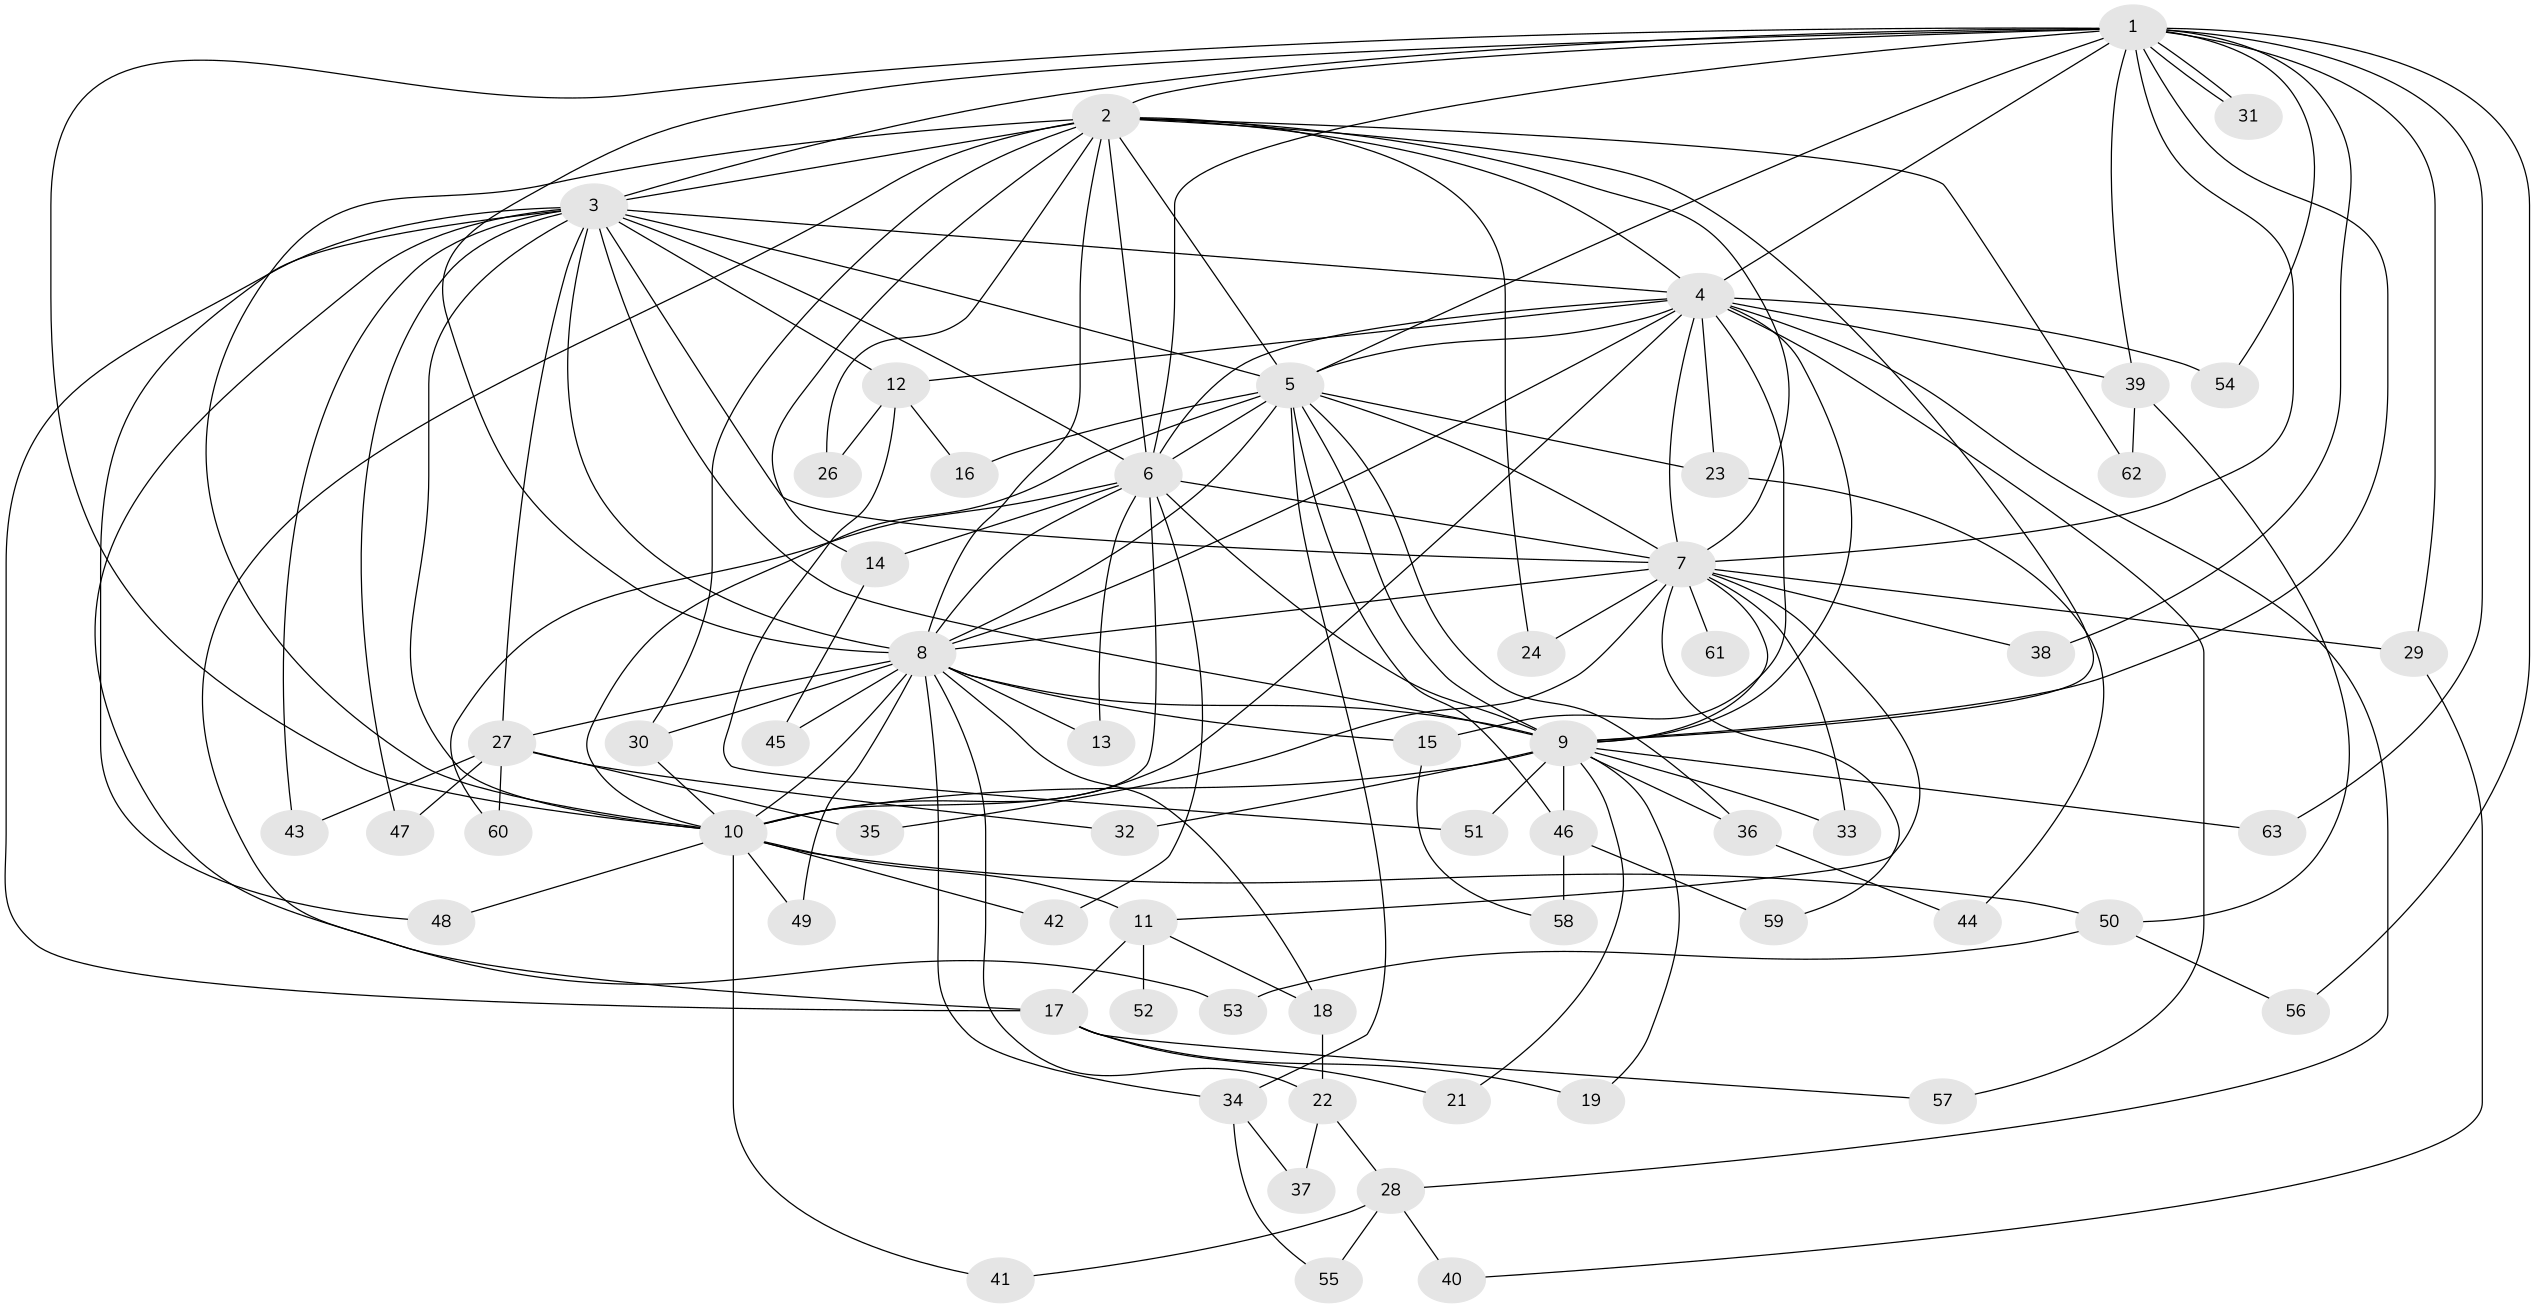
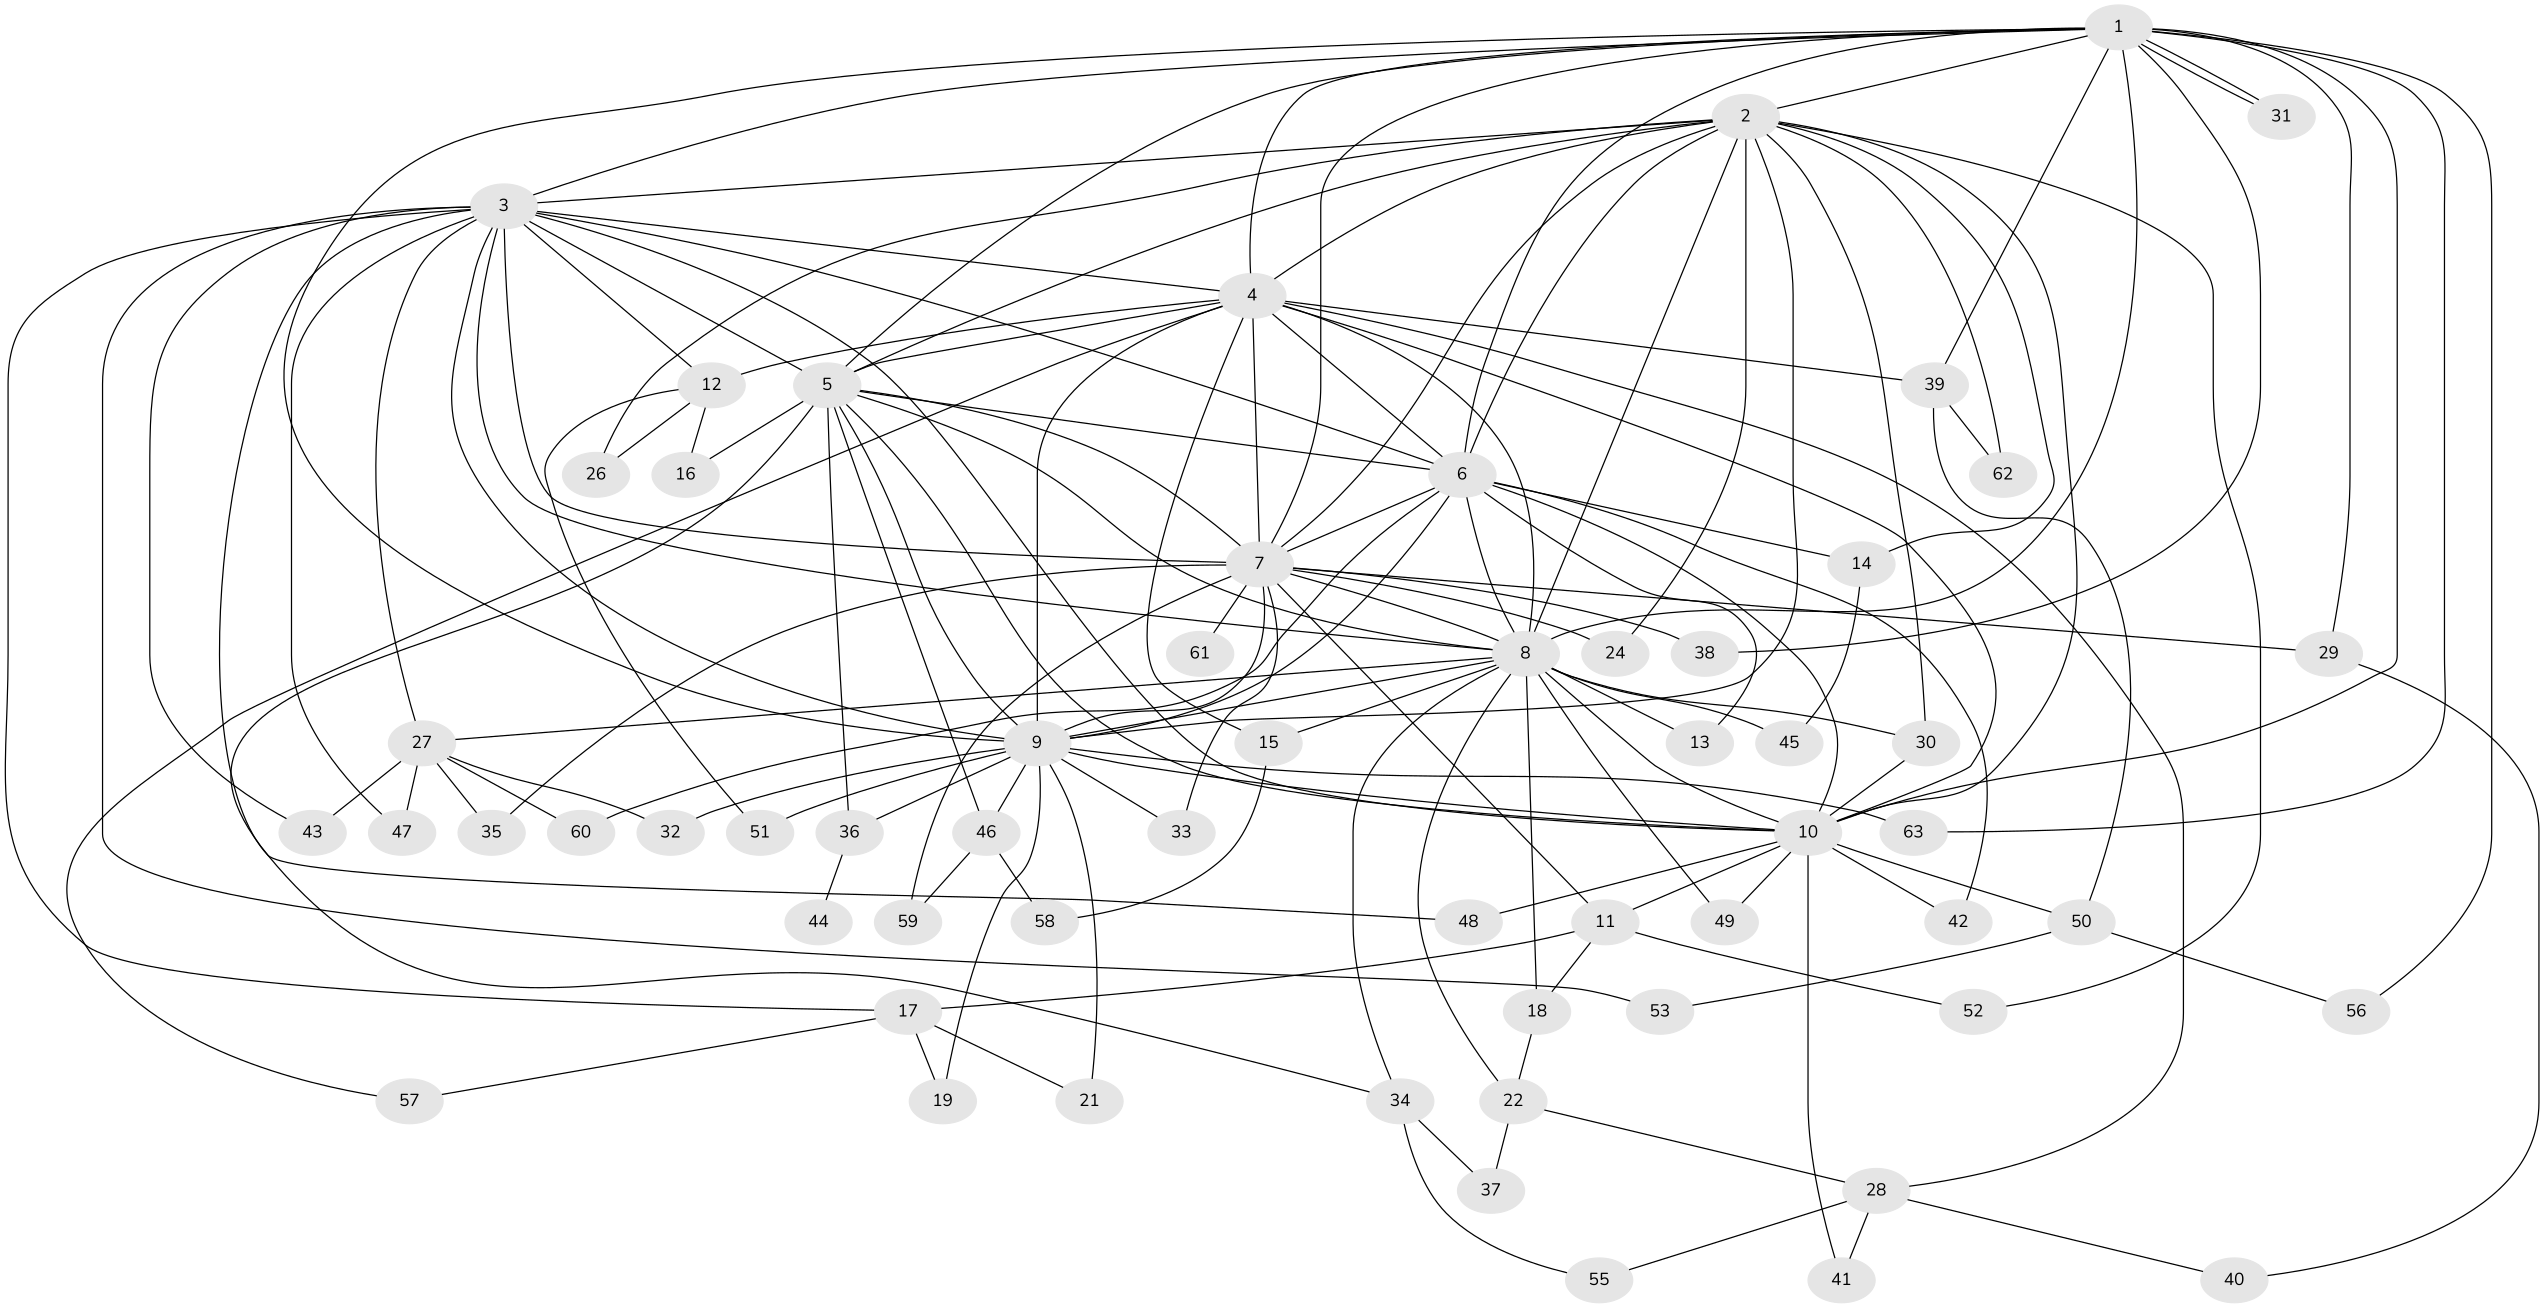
node "54": removed
node "23": removed
edge "2" -- "17": now "2" -- "52"
